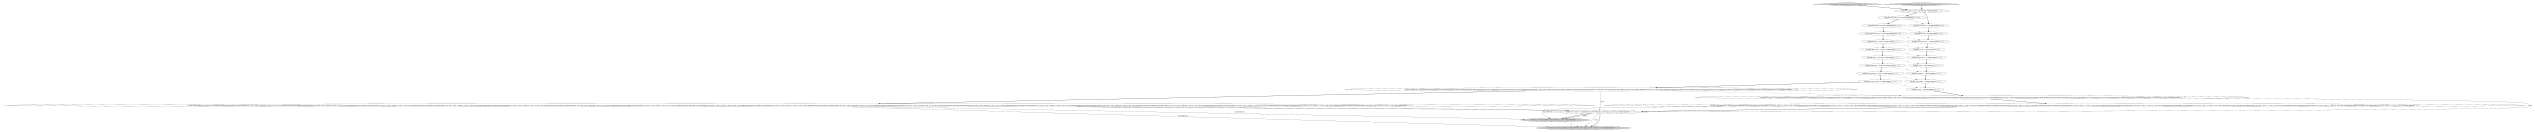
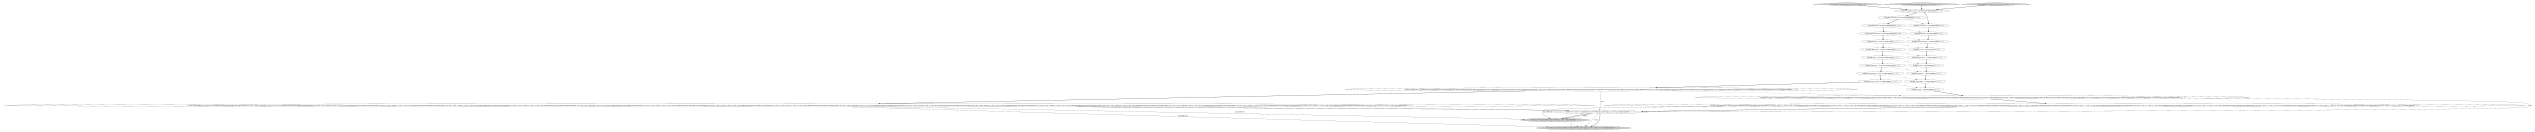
node "testGroupByWithAlphaNumericDimensionOrder['1', '0', '0']": added
